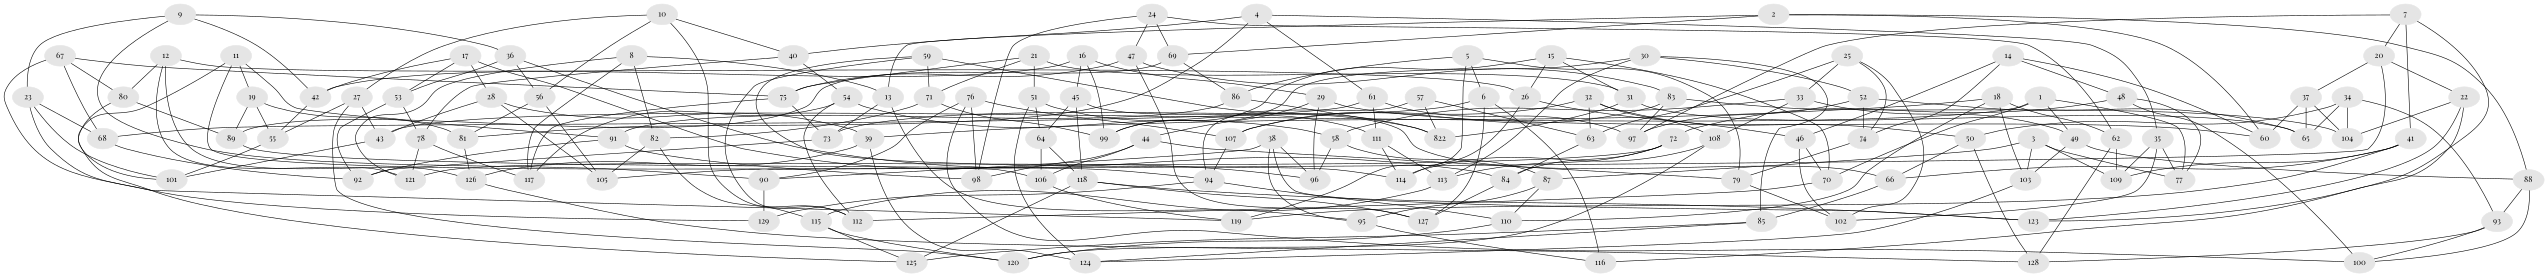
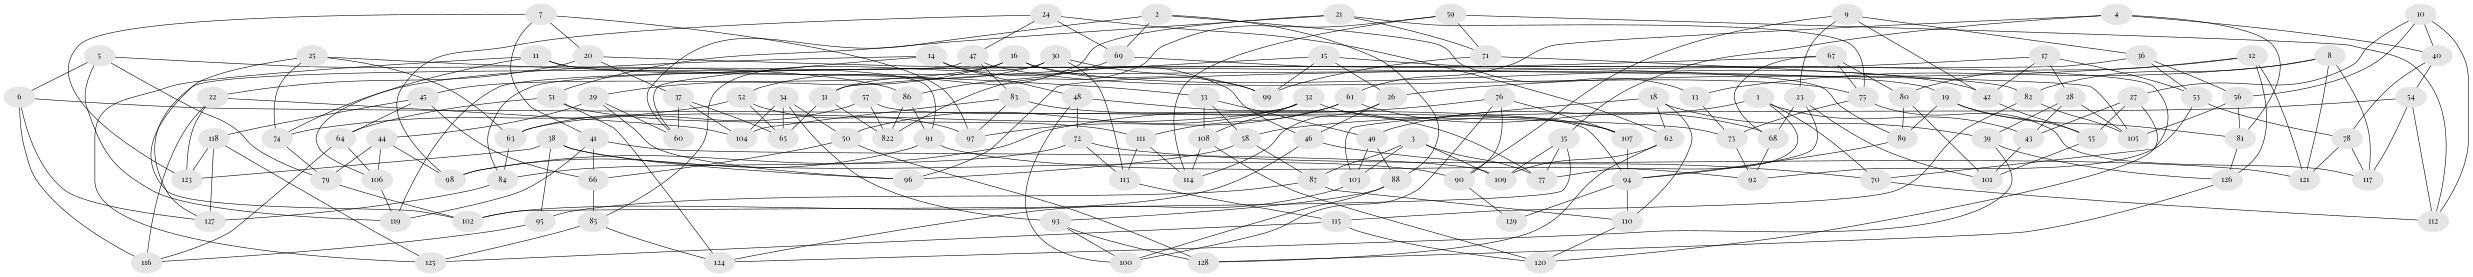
edge "64" -- "118": now "64" -- "116"
edge "13" -- "95": removed
edge "23" -- "129": now "23" -- "94"
